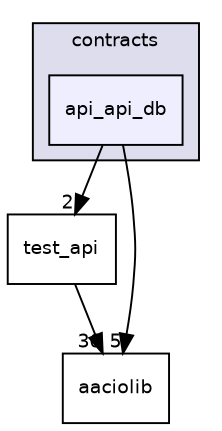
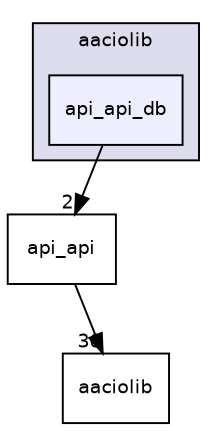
cluster "contracts": label "contracts" -> "aaciolib"
edge "api_api_db" -> "aaciolib": removed
node "test_api": label "test_api" -> "api_api"
